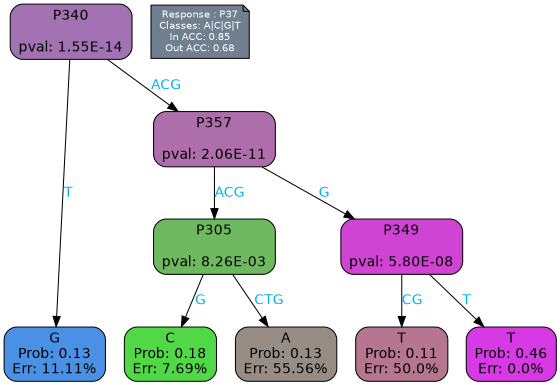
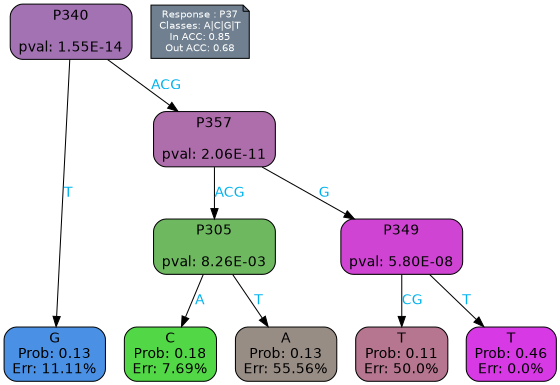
edge "P305 pval: 8.26E-03" -> "C Prob: 0.18 Err: 7.69%": label "G" -> "A"
edge "P305 pval: 8.26E-03" -> "A Prob: 0.13 Err: 55.56%": label "CTG" -> "T"
